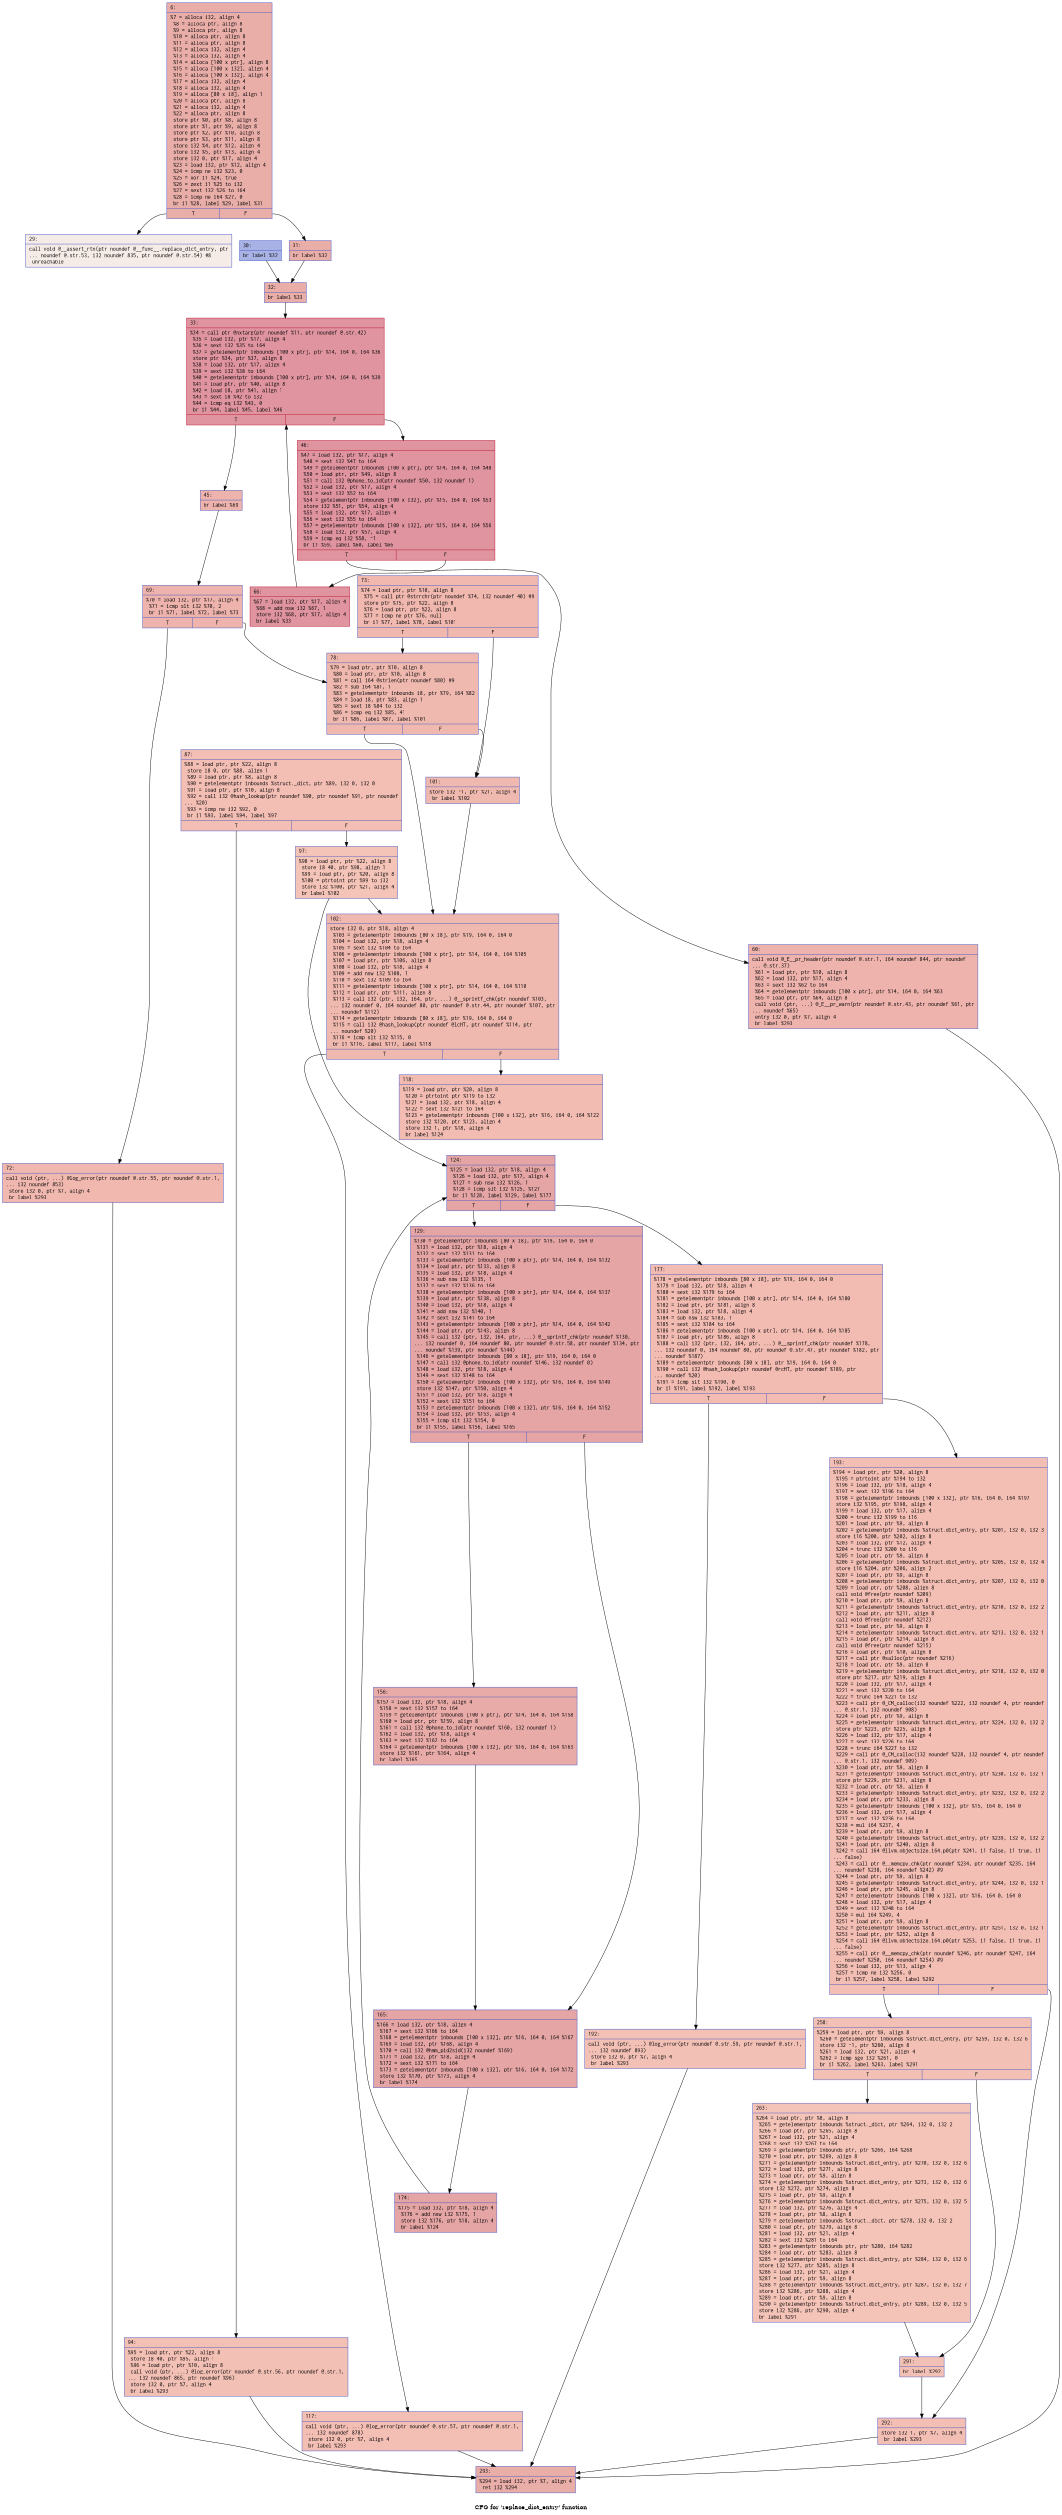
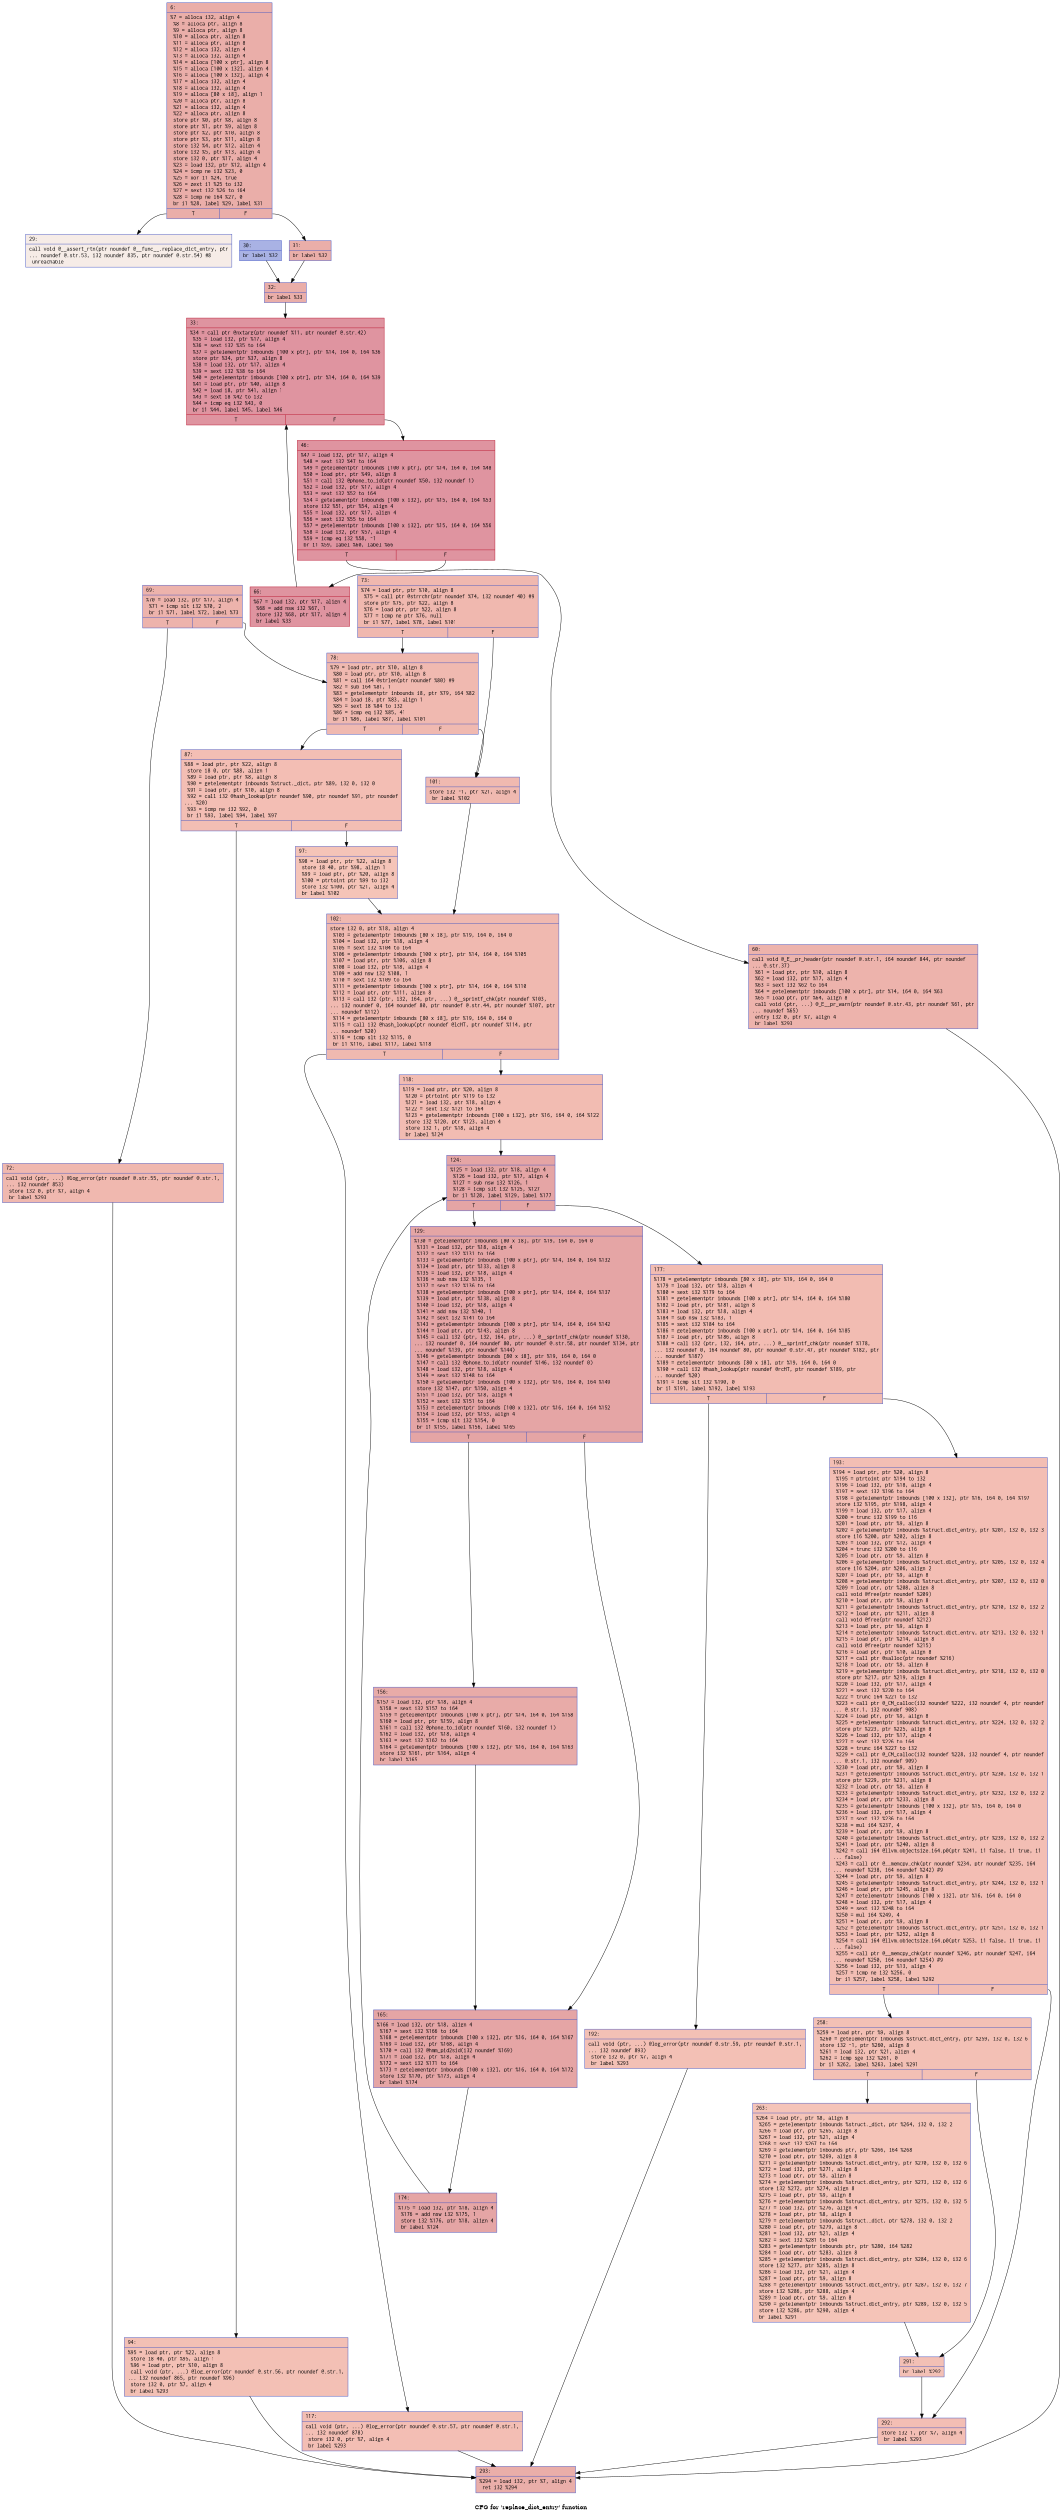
node "45:": removed
edge "78:" -> "102:": now "78:" -> "87:"
edge "97:" -> "124:": now "118:" -> "124:"
